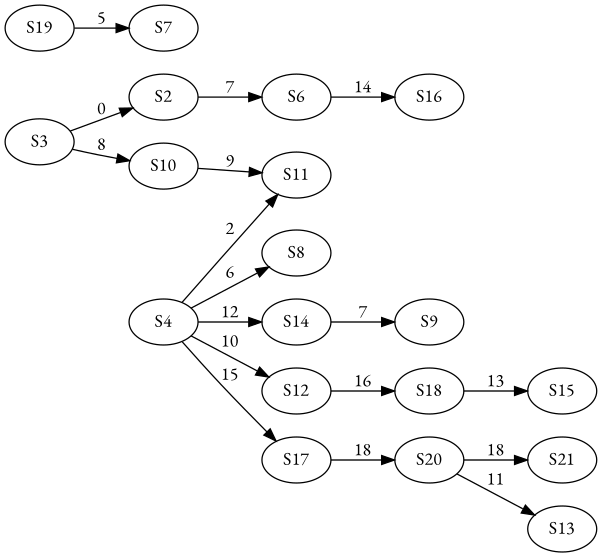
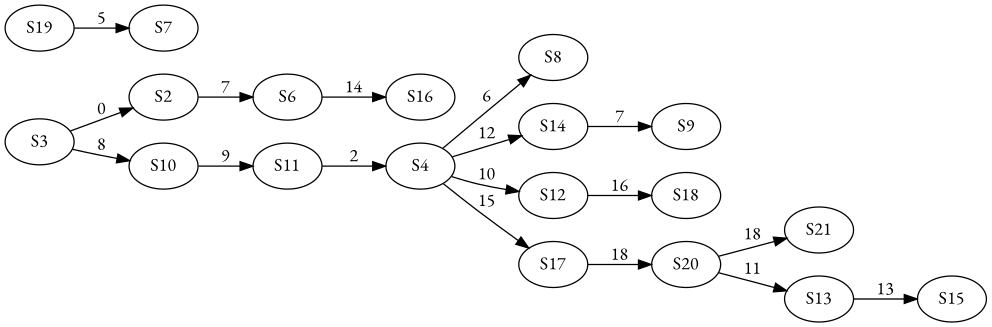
edge "S4" -> "S11": reversed
edge "S18" -> "S15": now "S13" -> "S15"
